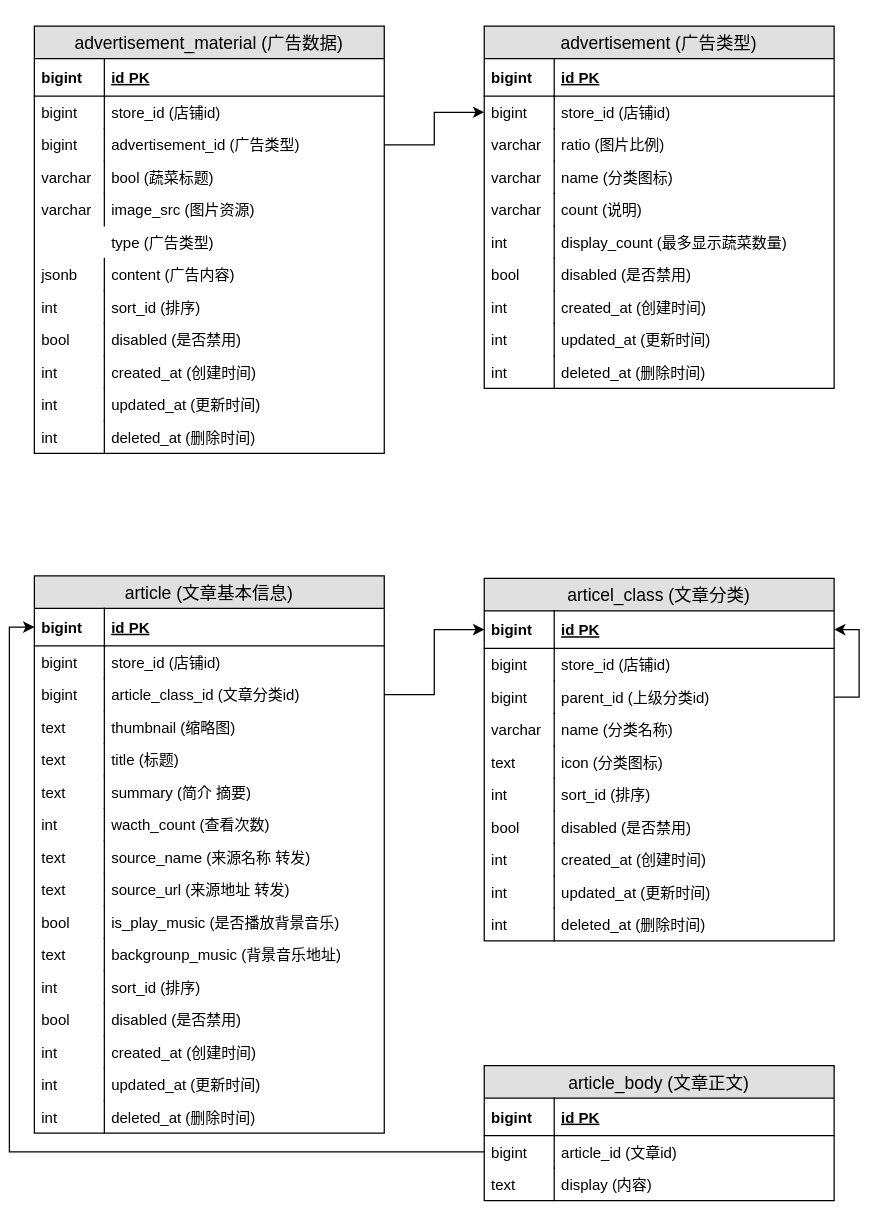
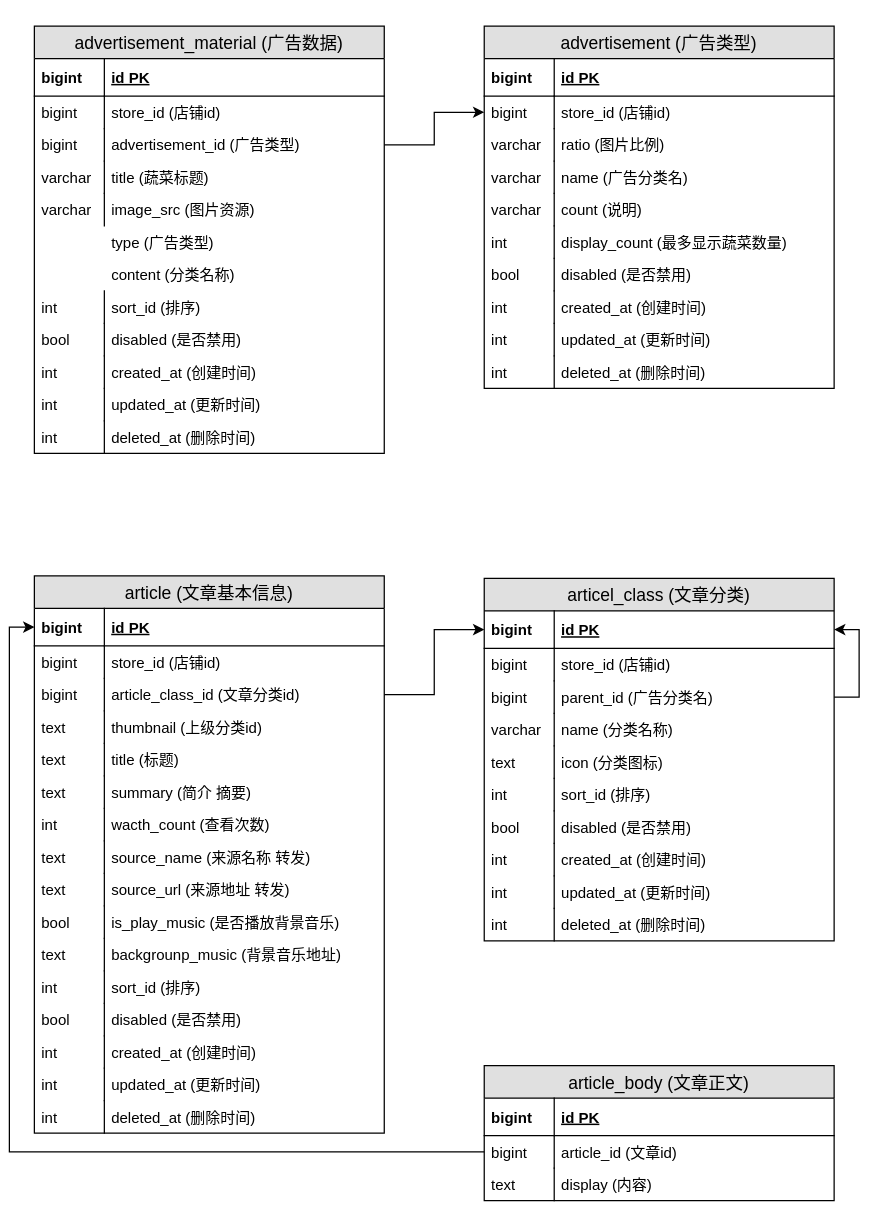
node "bool (蔬菜标题)": label "bool (蔬菜标题)" -> "title (蔬菜标题)"
node "name (分类图标)": label "name (分类图标)" -> "name (广告分类名)"
node "jsonb": removed
node "content (广告内容)": label "content (广告内容)" -> "content (分类名称)"
node "parent_id (上级分类id)": label "parent_id (上级分类id)" -> "parent_id (广告分类名)"
node "thumbnail (缩略图)": label "thumbnail (缩略图)" -> "thumbnail (上级分类id)"
